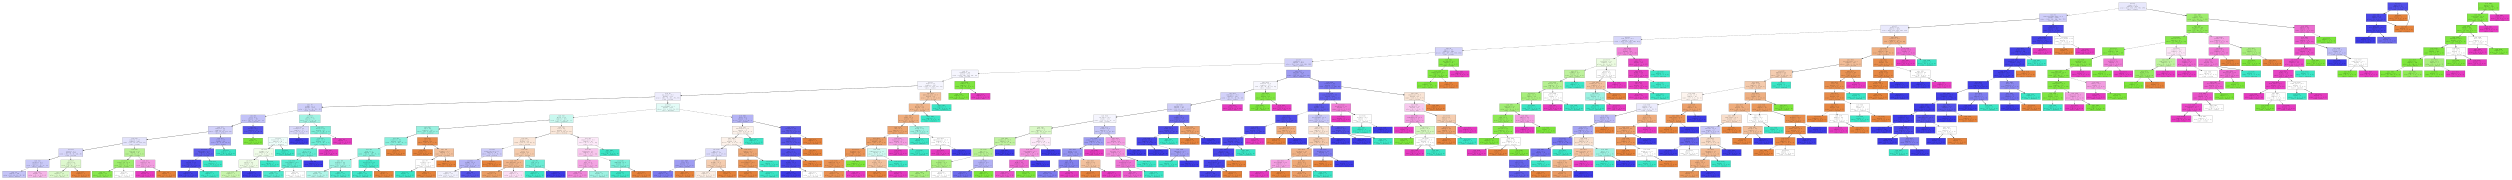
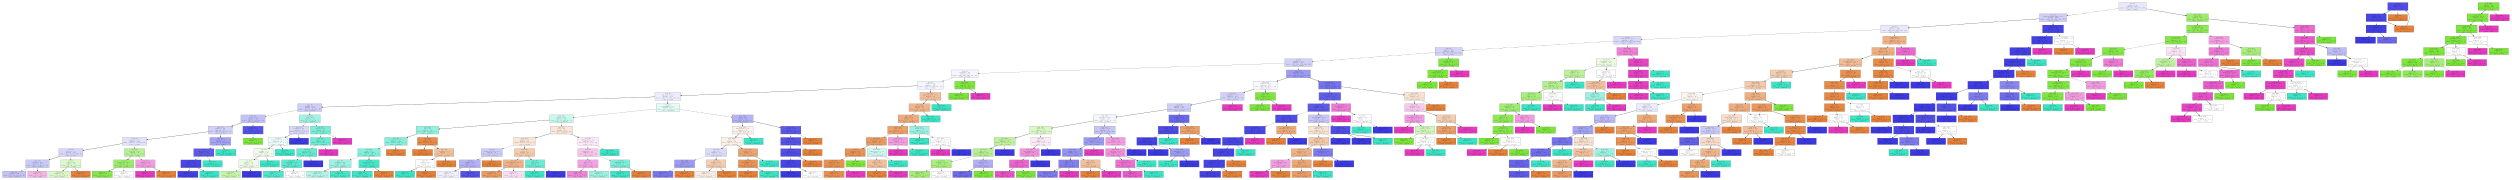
edge "node #44" -> "node #45": added
